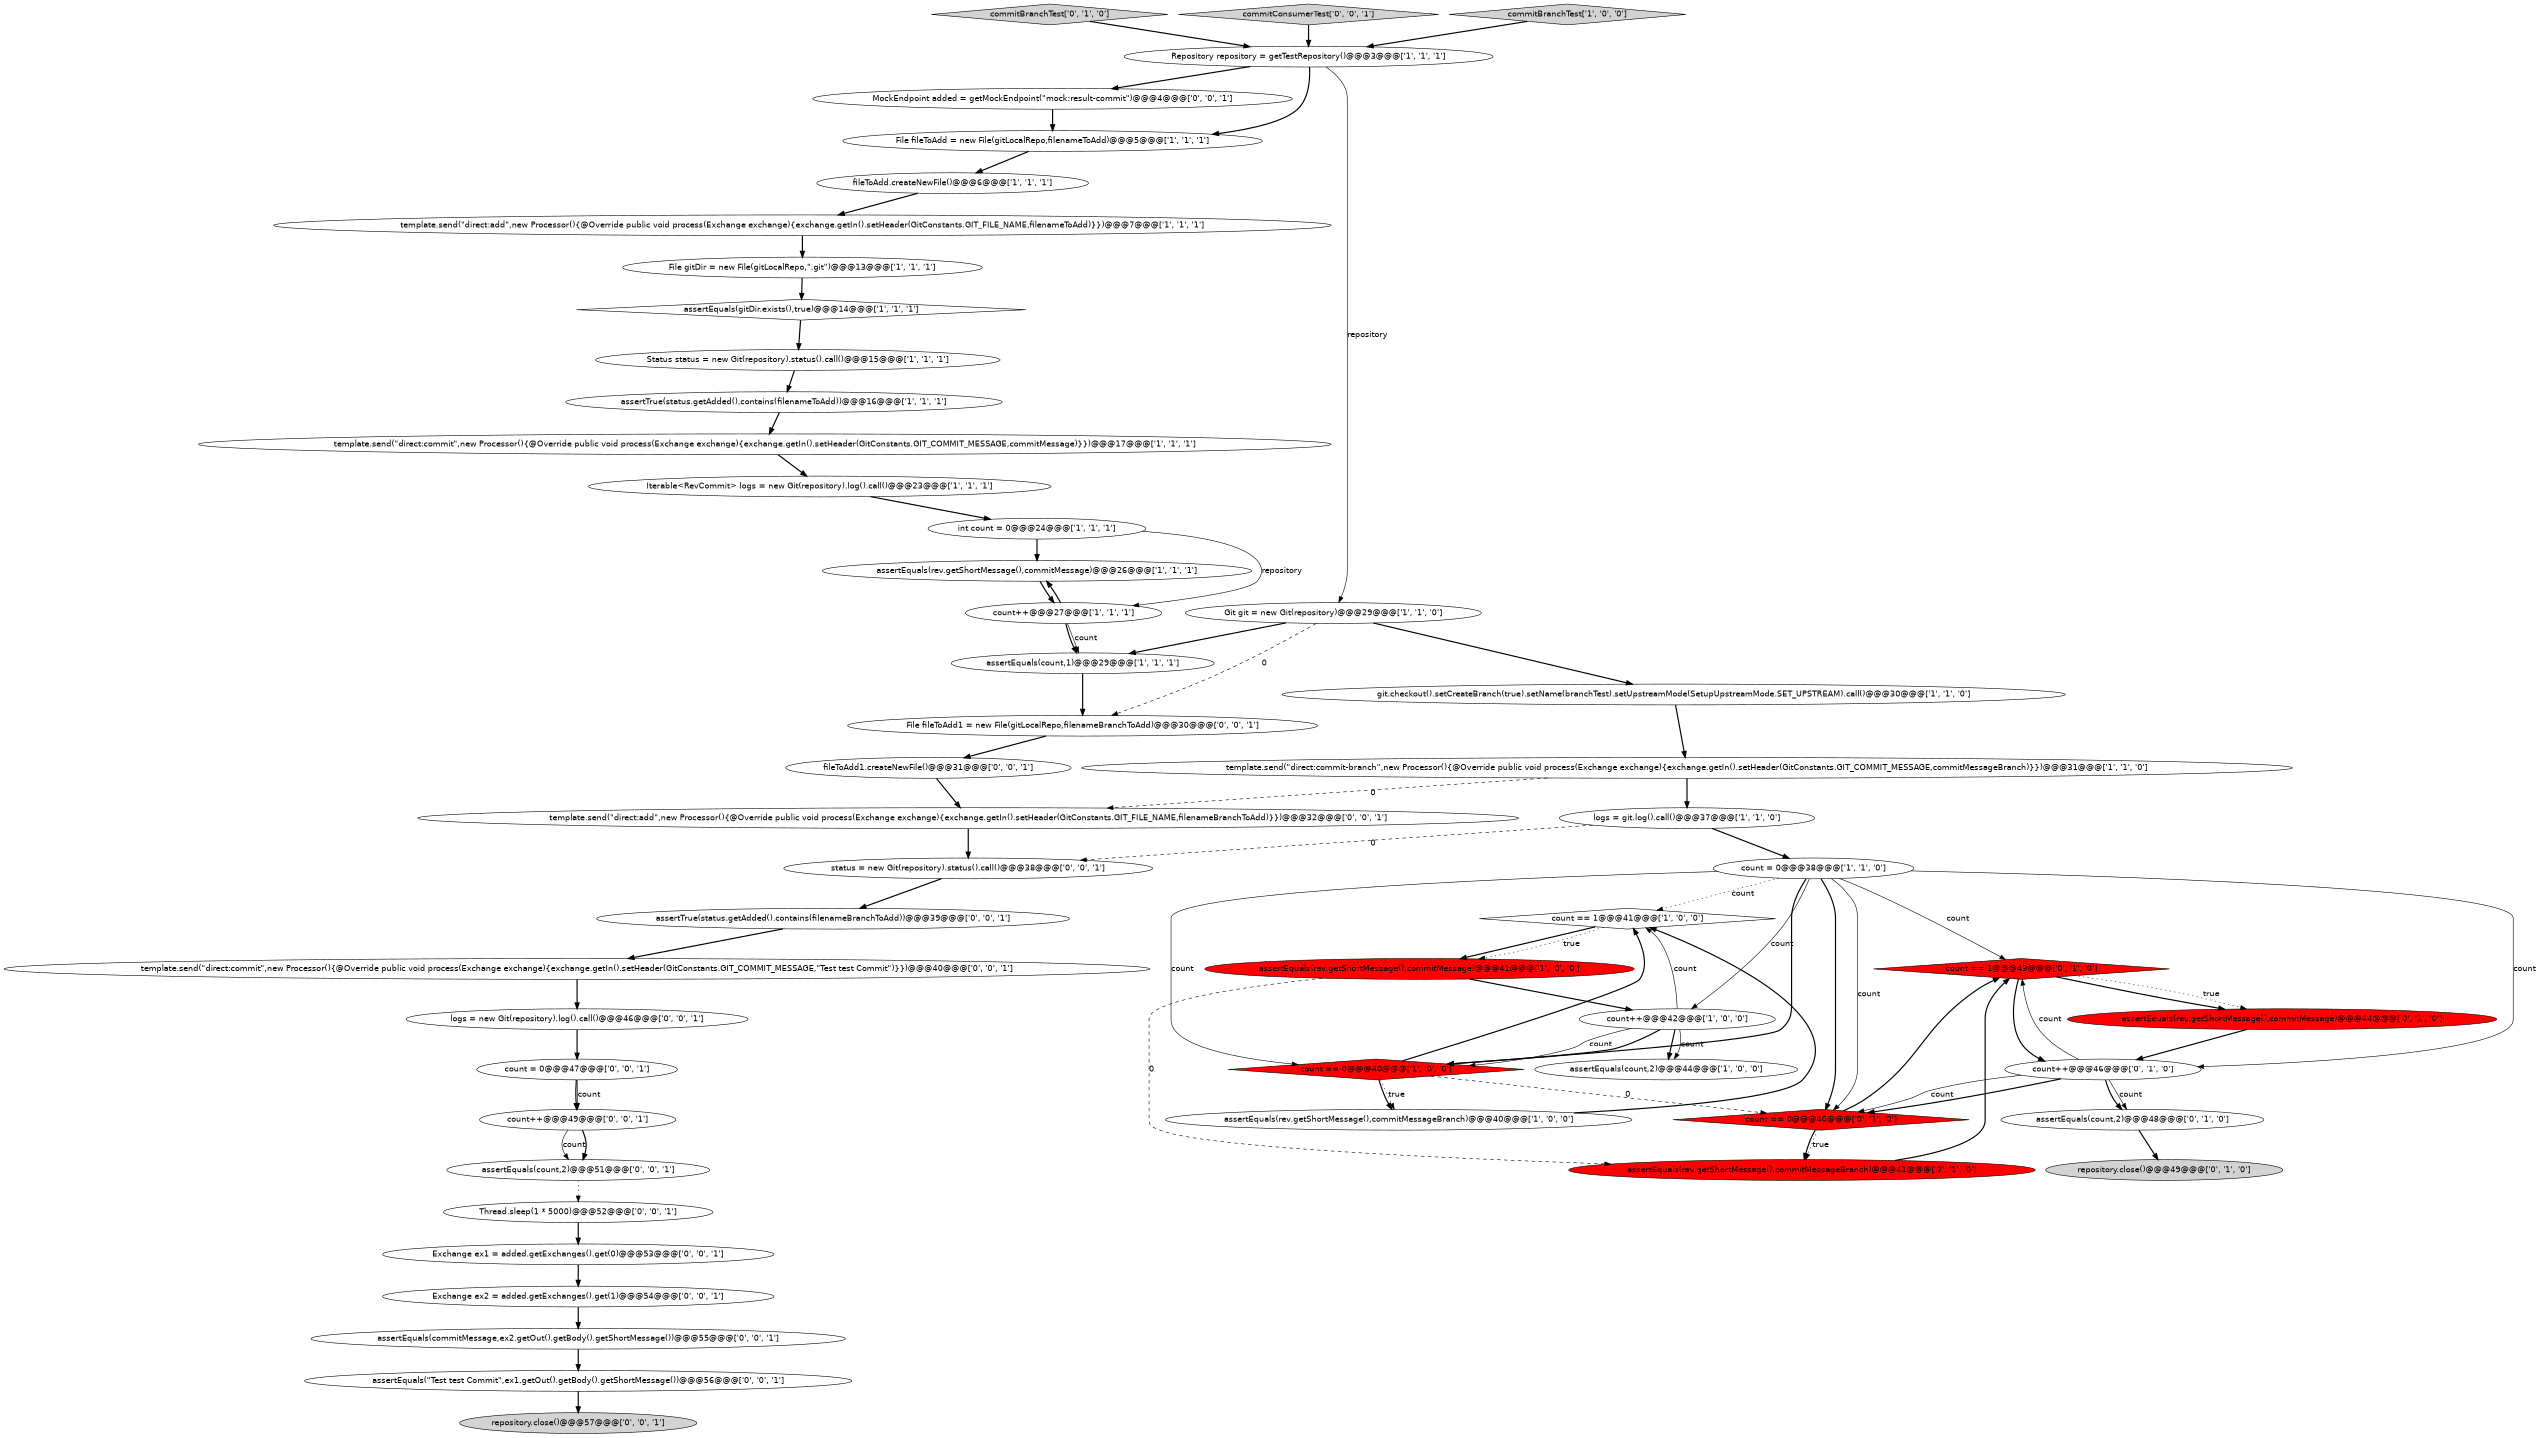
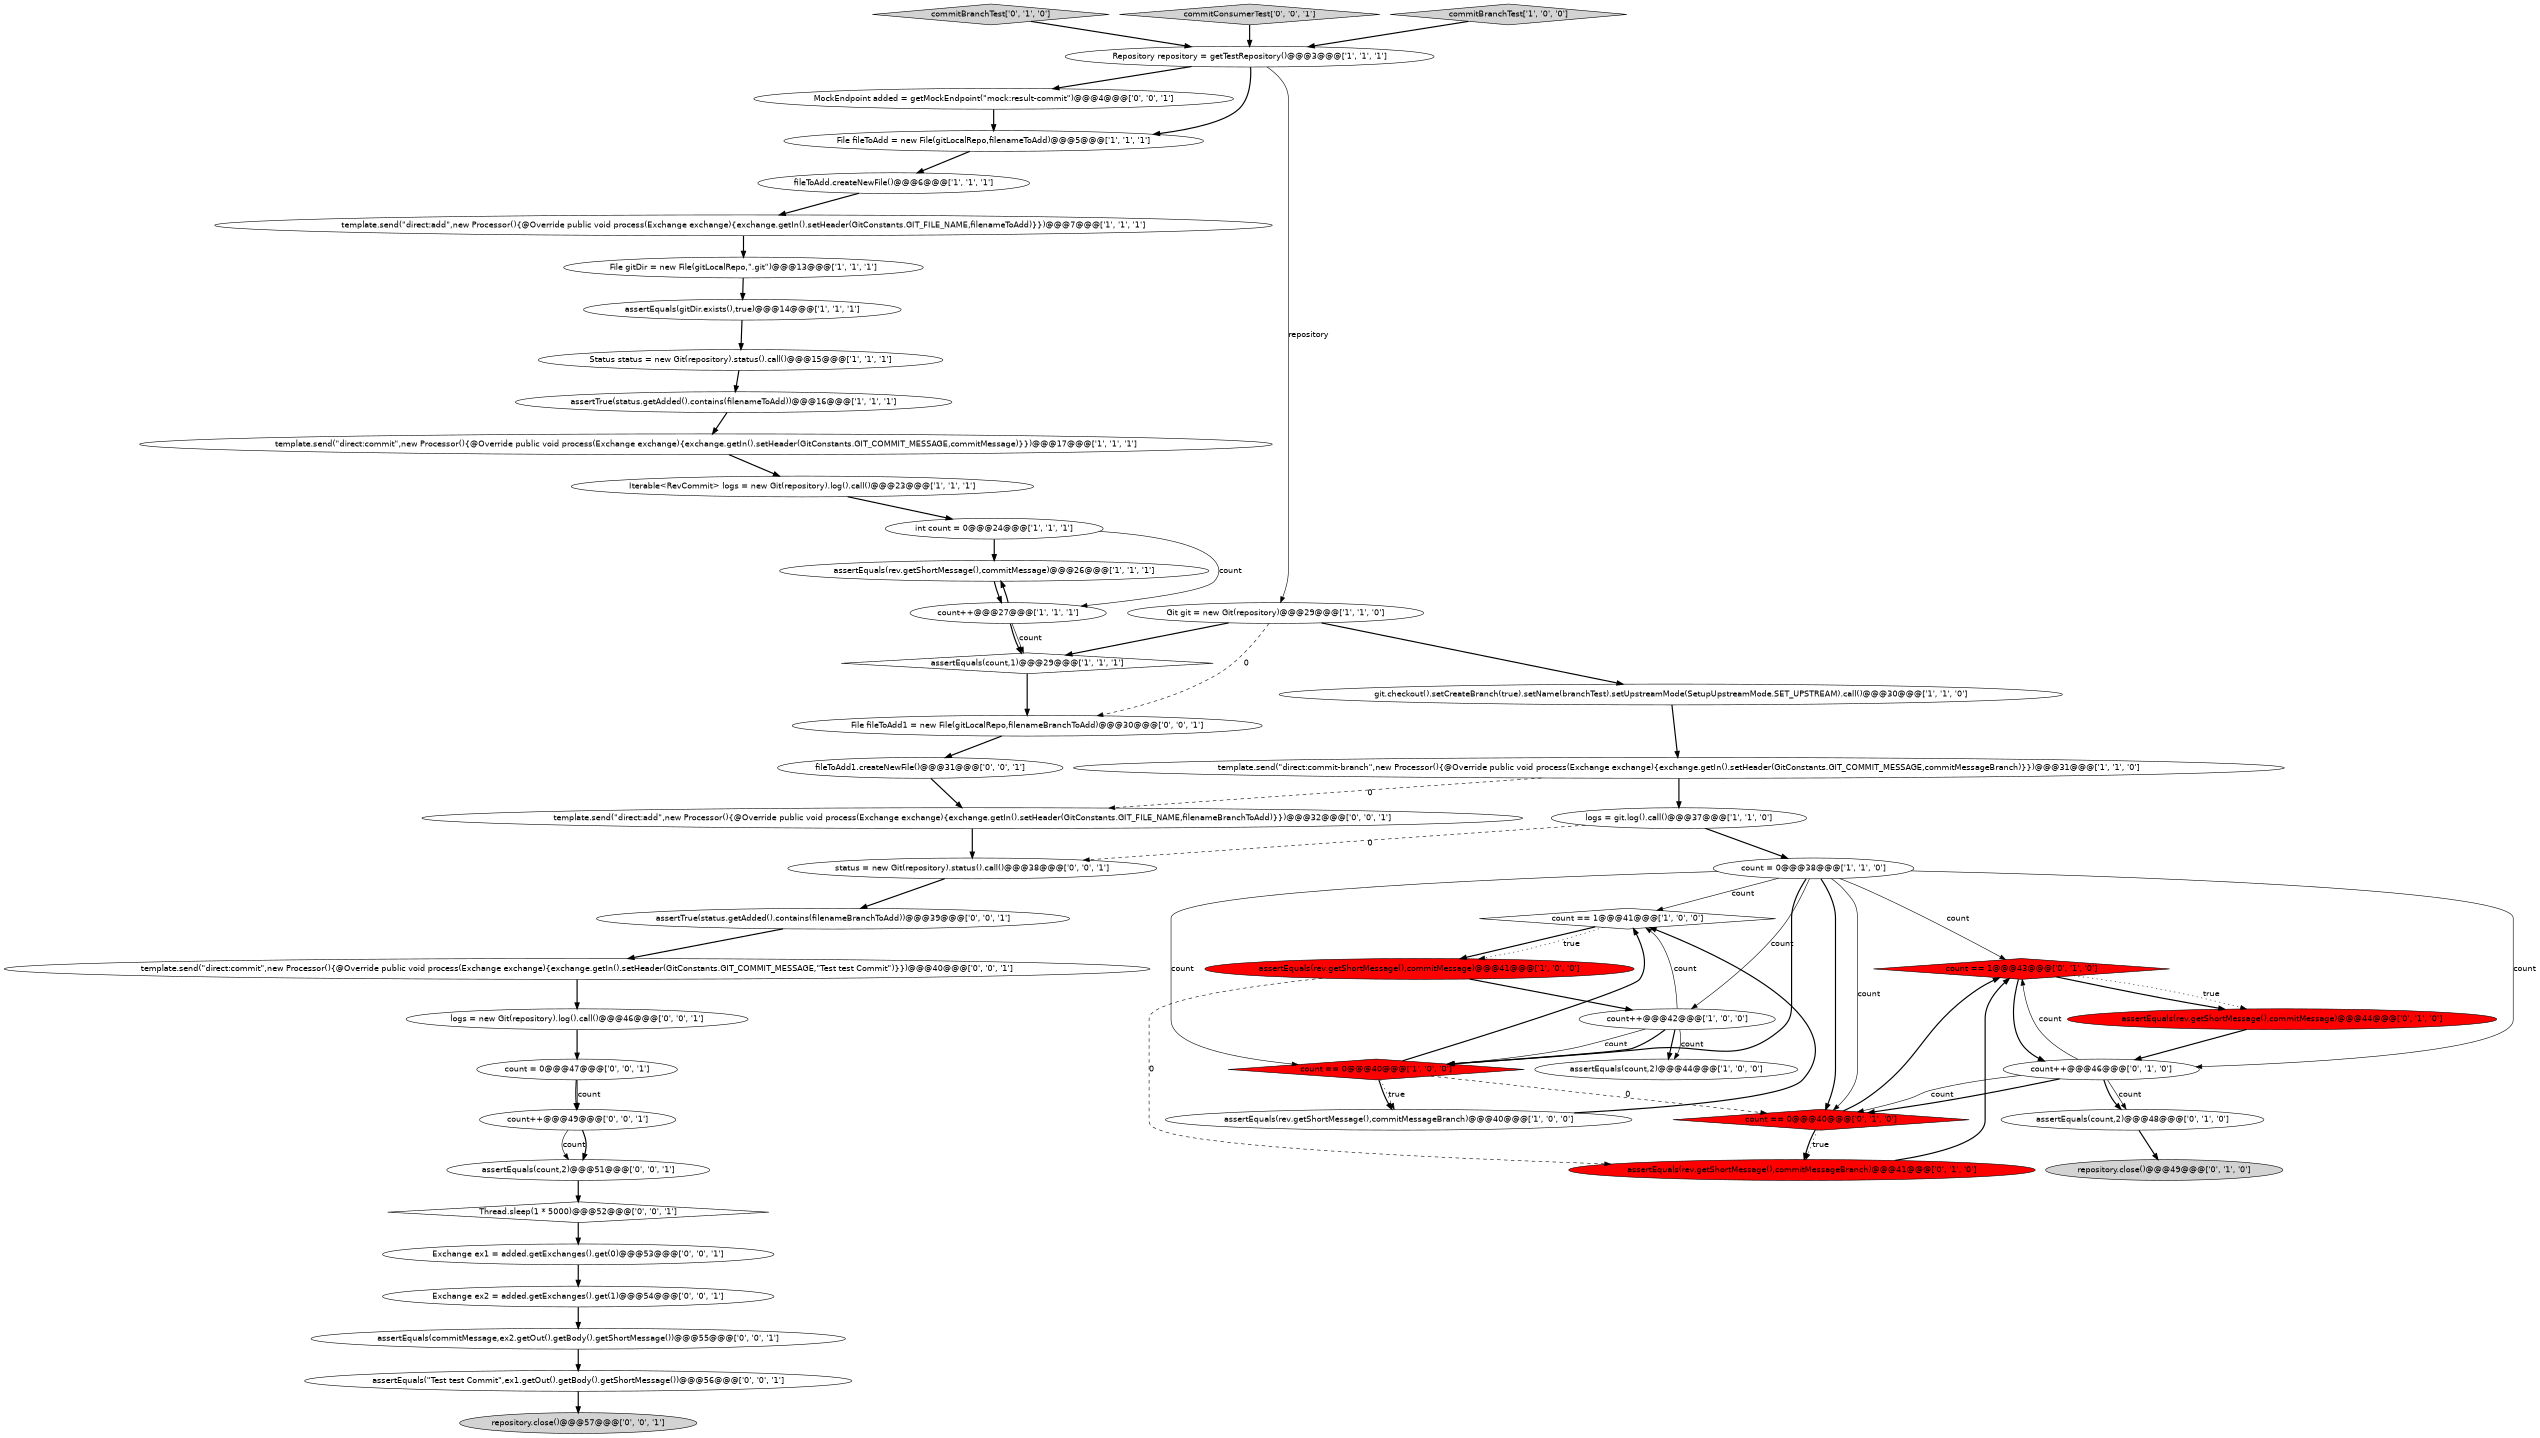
node "assertEquals(gitDir.exists(),true)@@@14@@@['1', '1', '1']": shape diamond -> ellipse
edge "int count = 0@@@24@@@['1', '1', '1']" -> "count++@@@27@@@['1', '1', '1']": label "repository" -> "count"
node "assertEquals(count,1)@@@29@@@['1', '1', '1']": shape ellipse -> diamond
edge "count = 0@@@38@@@['1', '1', '0']" -> "count == 1@@@41@@@['1', '0', '0']": style dotted -> solid
edge "assertEquals(count,2)@@@51@@@['0', '0', '1']" -> "Thread.sleep(1 * 5000)@@@52@@@['0', '0', '1']": style dotted -> bold
node "Thread.sleep(1 * 5000)@@@52@@@['0', '0', '1']": shape ellipse -> diamond
